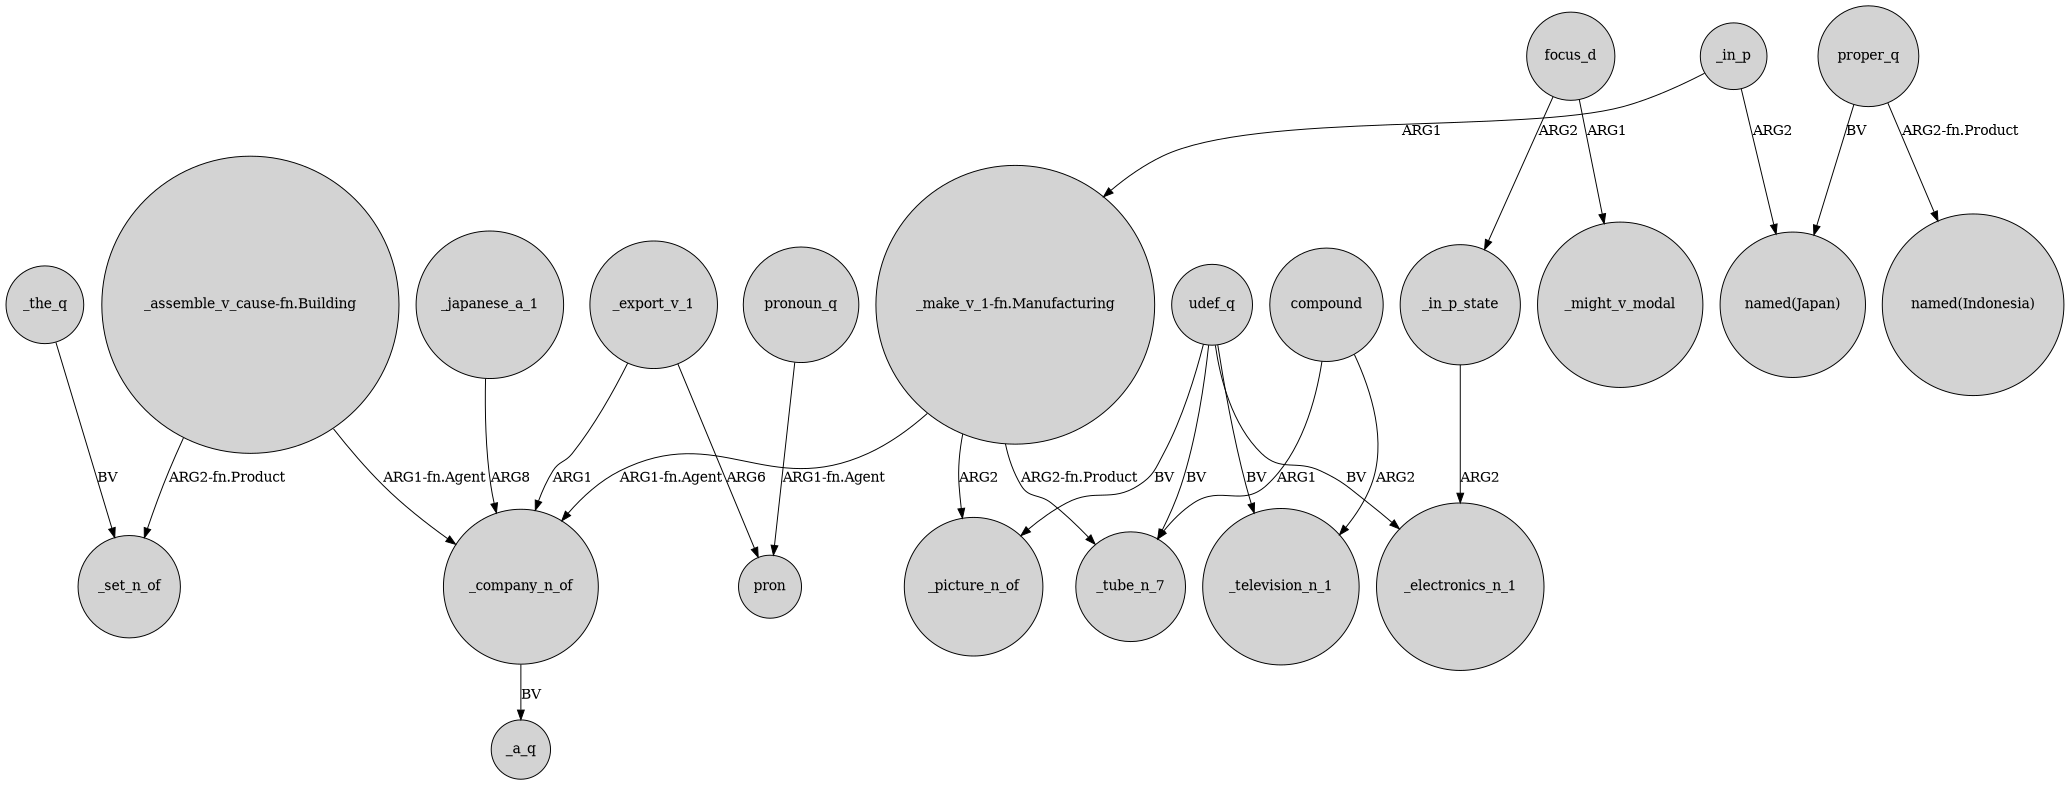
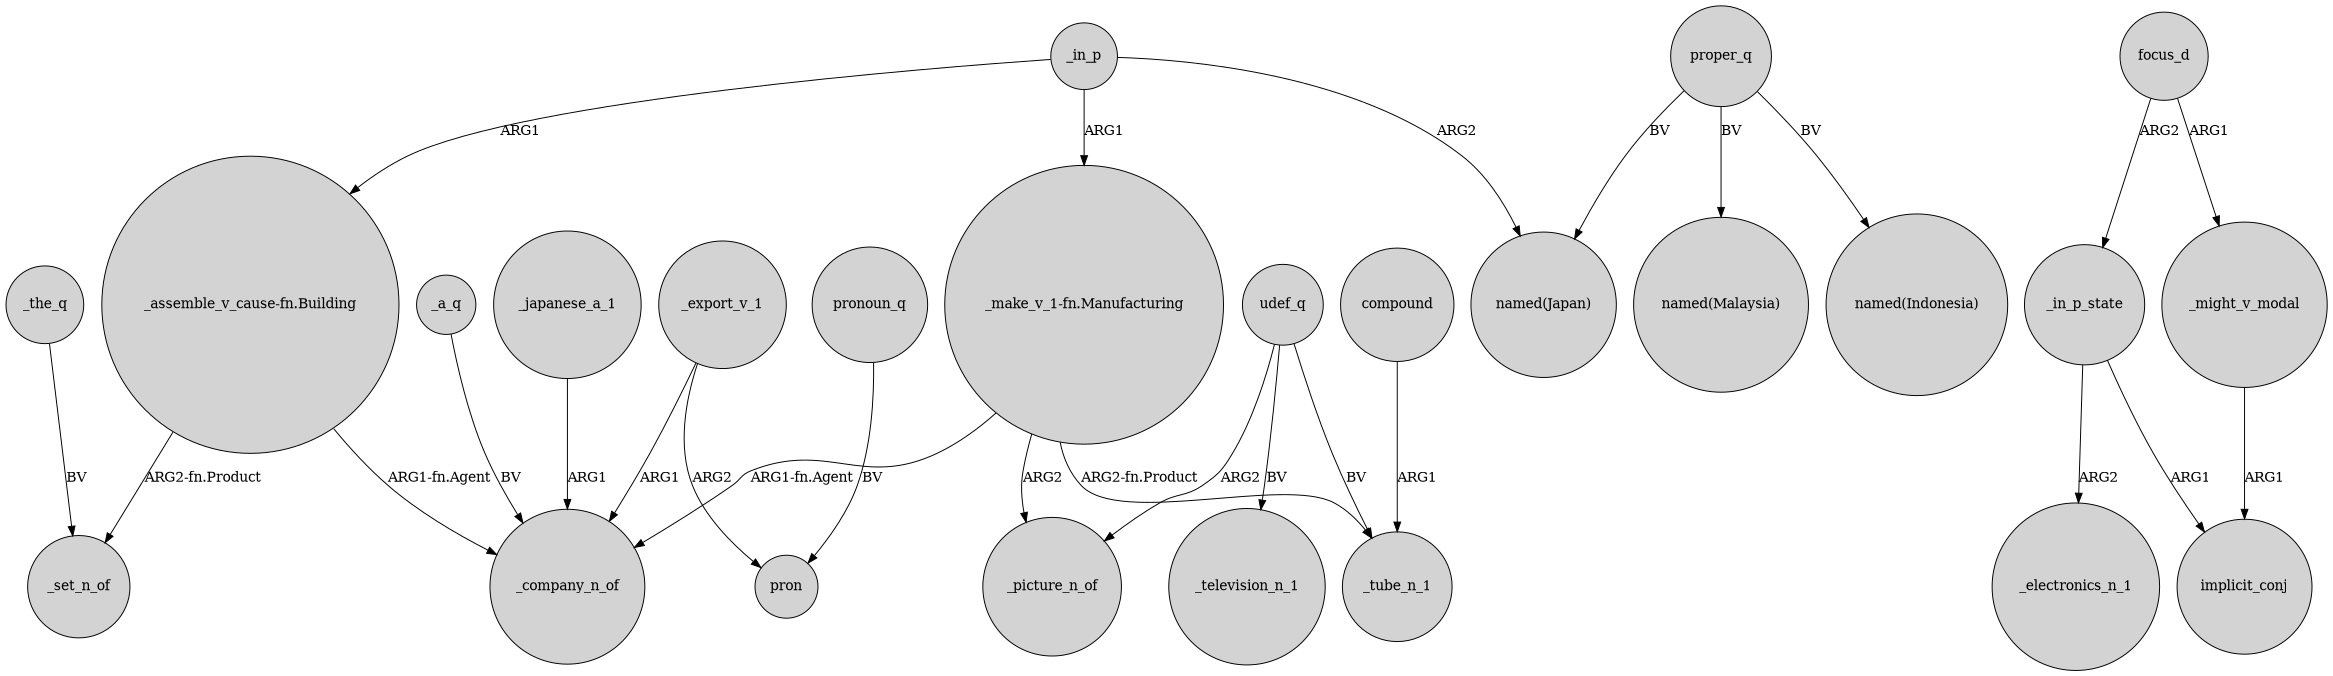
edge "_in_p" -> "_assemble_v_cause-fn.Building": added, label "ARG1"
edge "proper_q" -> "named(Indonesia)": label "ARG2-fn.Product" -> "BV"
node "named(Malaysia)": added
edge "compound" -> "_television_n_1": removed, label "ARG2"
edge "udef_q" -> "_electronics_n_1": removed, label "BV"
edge "_japanese_a_1" -> "_company_n_of": label "ARG8" -> "ARG1"
edge "_export_v_1" -> "pron": label "ARG6" -> "ARG2"
edge "pronoun_q" -> "pron": label "ARG1-fn.Agent" -> "BV"
edge "udef_q" -> "_picture_n_of": label "BV" -> "ARG2"
node "_tube_n_7": label "_tube_n_7" -> "_tube_n_1"
node "implicit_conj": added
edge "_company_n_of" -> "_a_q": reversed
